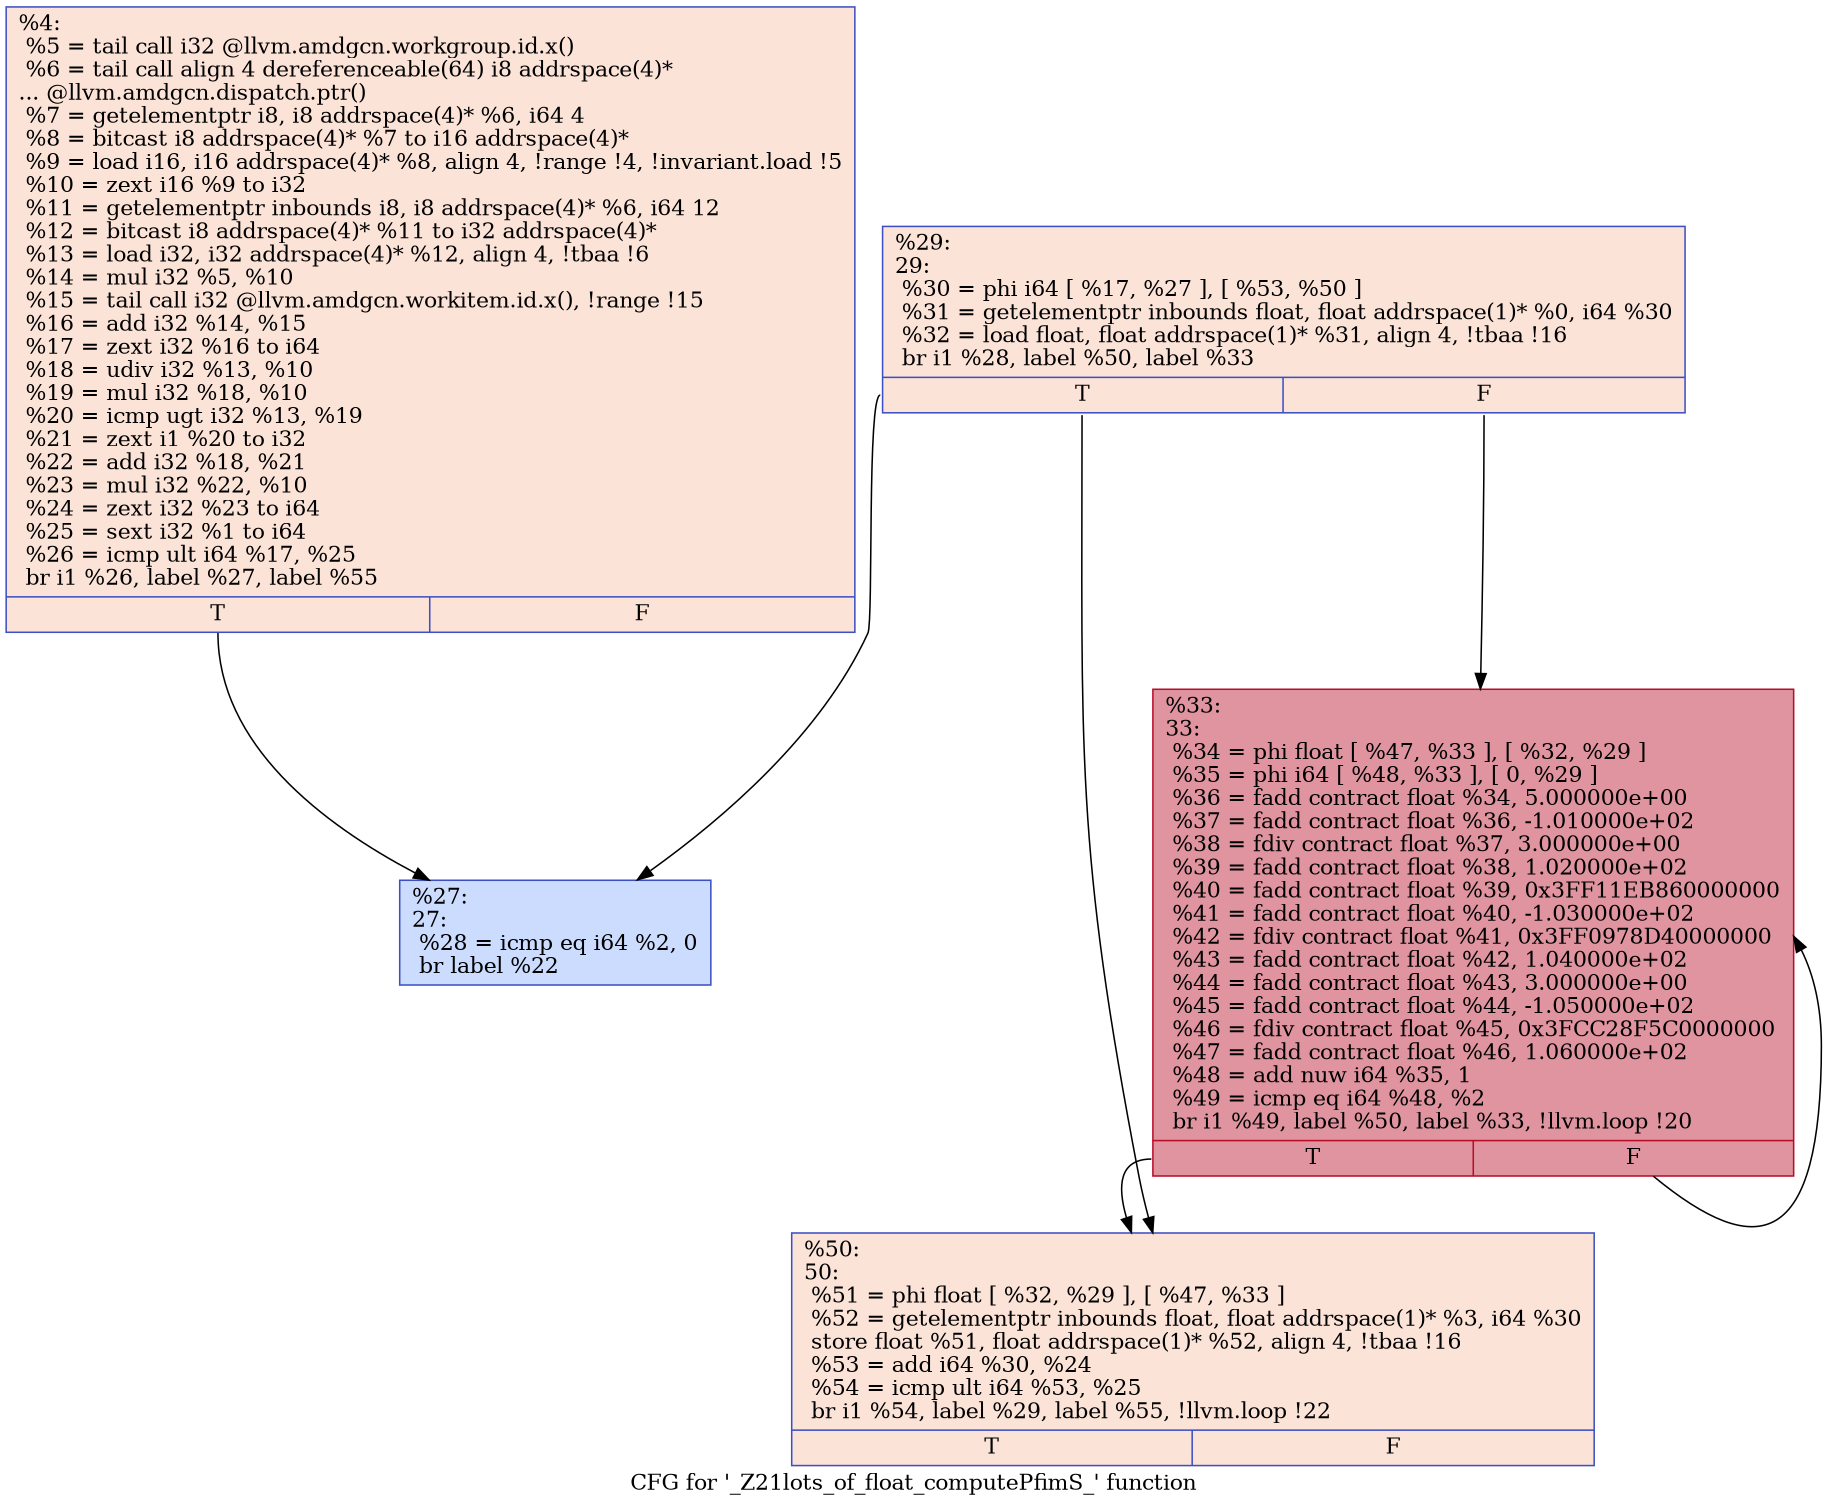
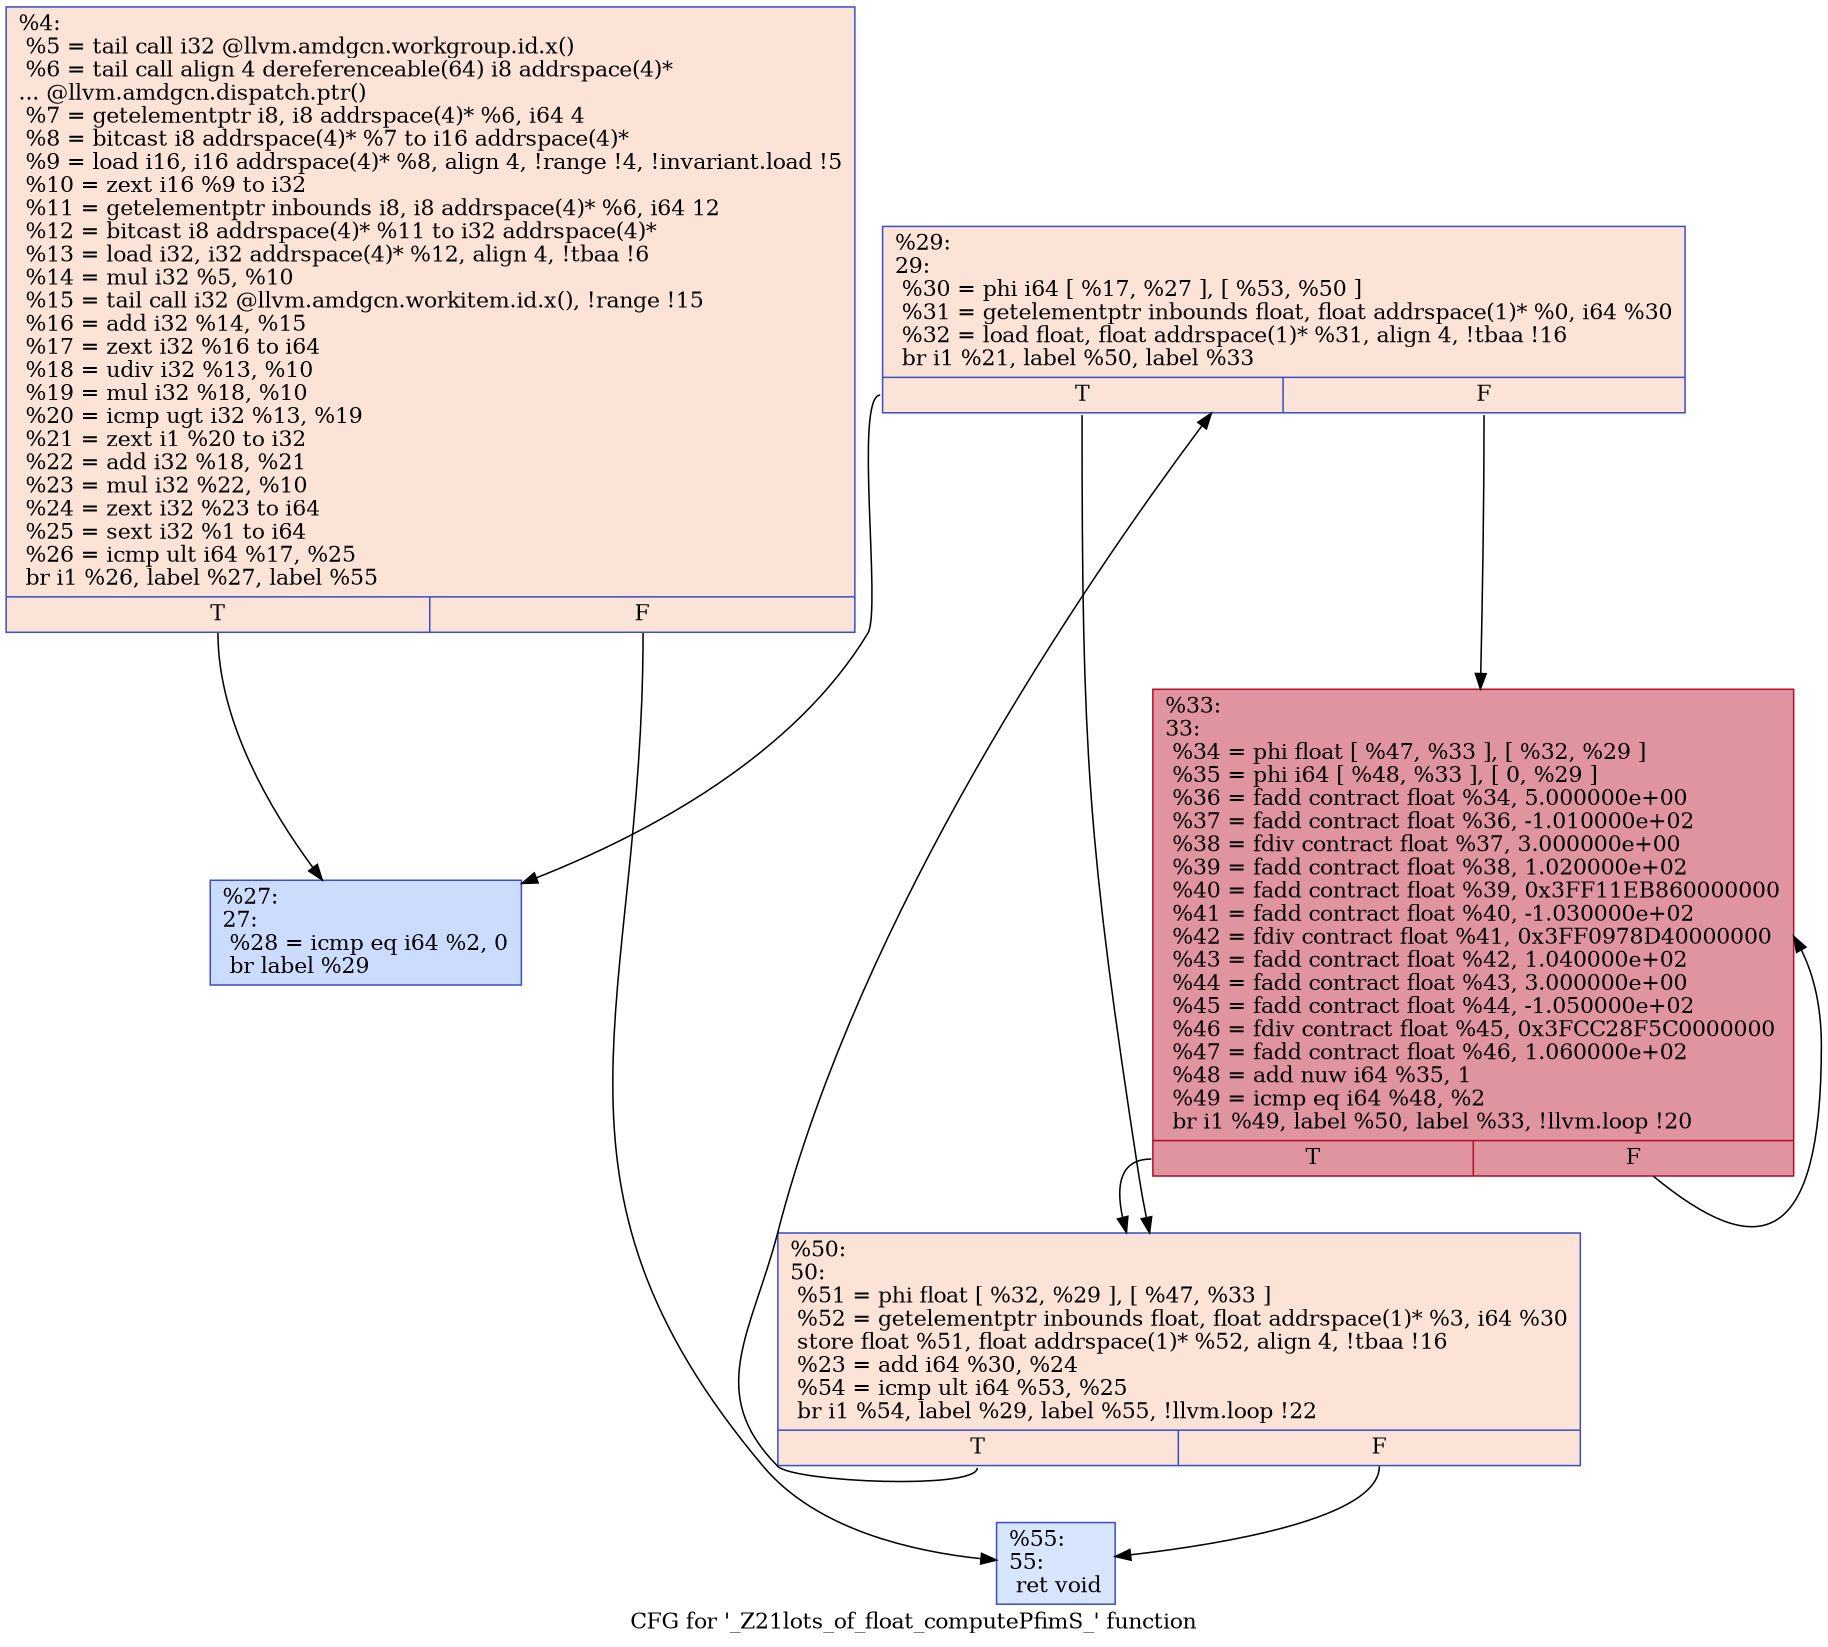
node "%29:": text "br i1 %28, label %50, label %33" -> "br i1 %21, label %50, label %33"
node "%27:": text "br label %22" -> "br label %29"
edge "%50:" -> "%29:": added
node "%50:": text "%53 = add i64 %30, %24" -> "%23 = add i64 %30, %24"
node "%55:": added
